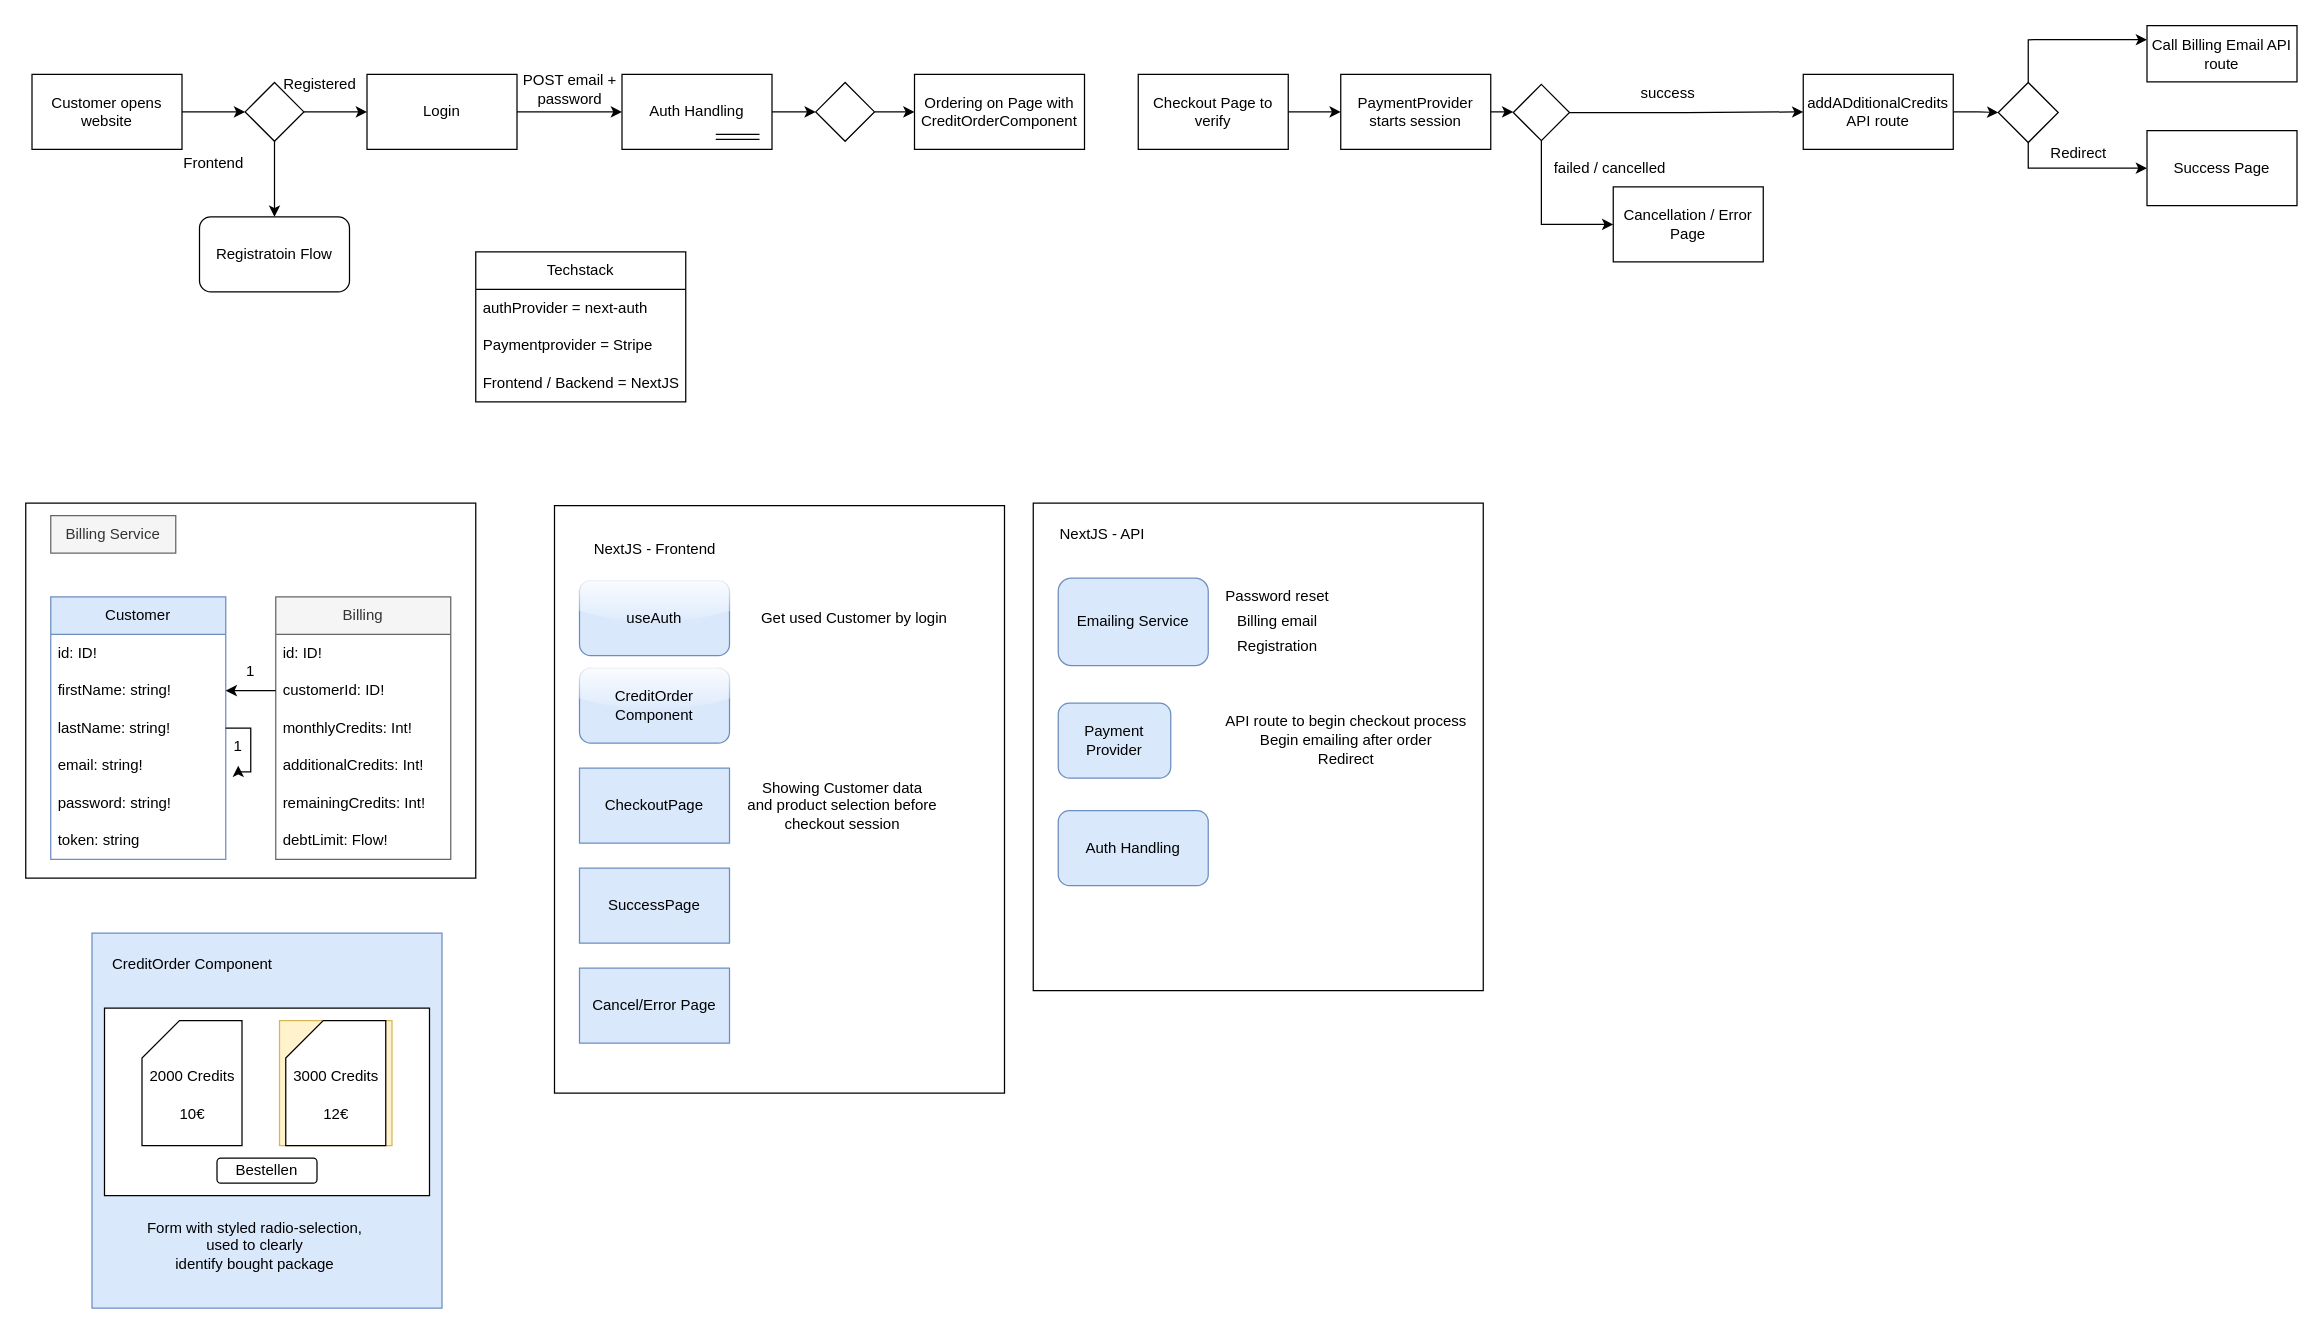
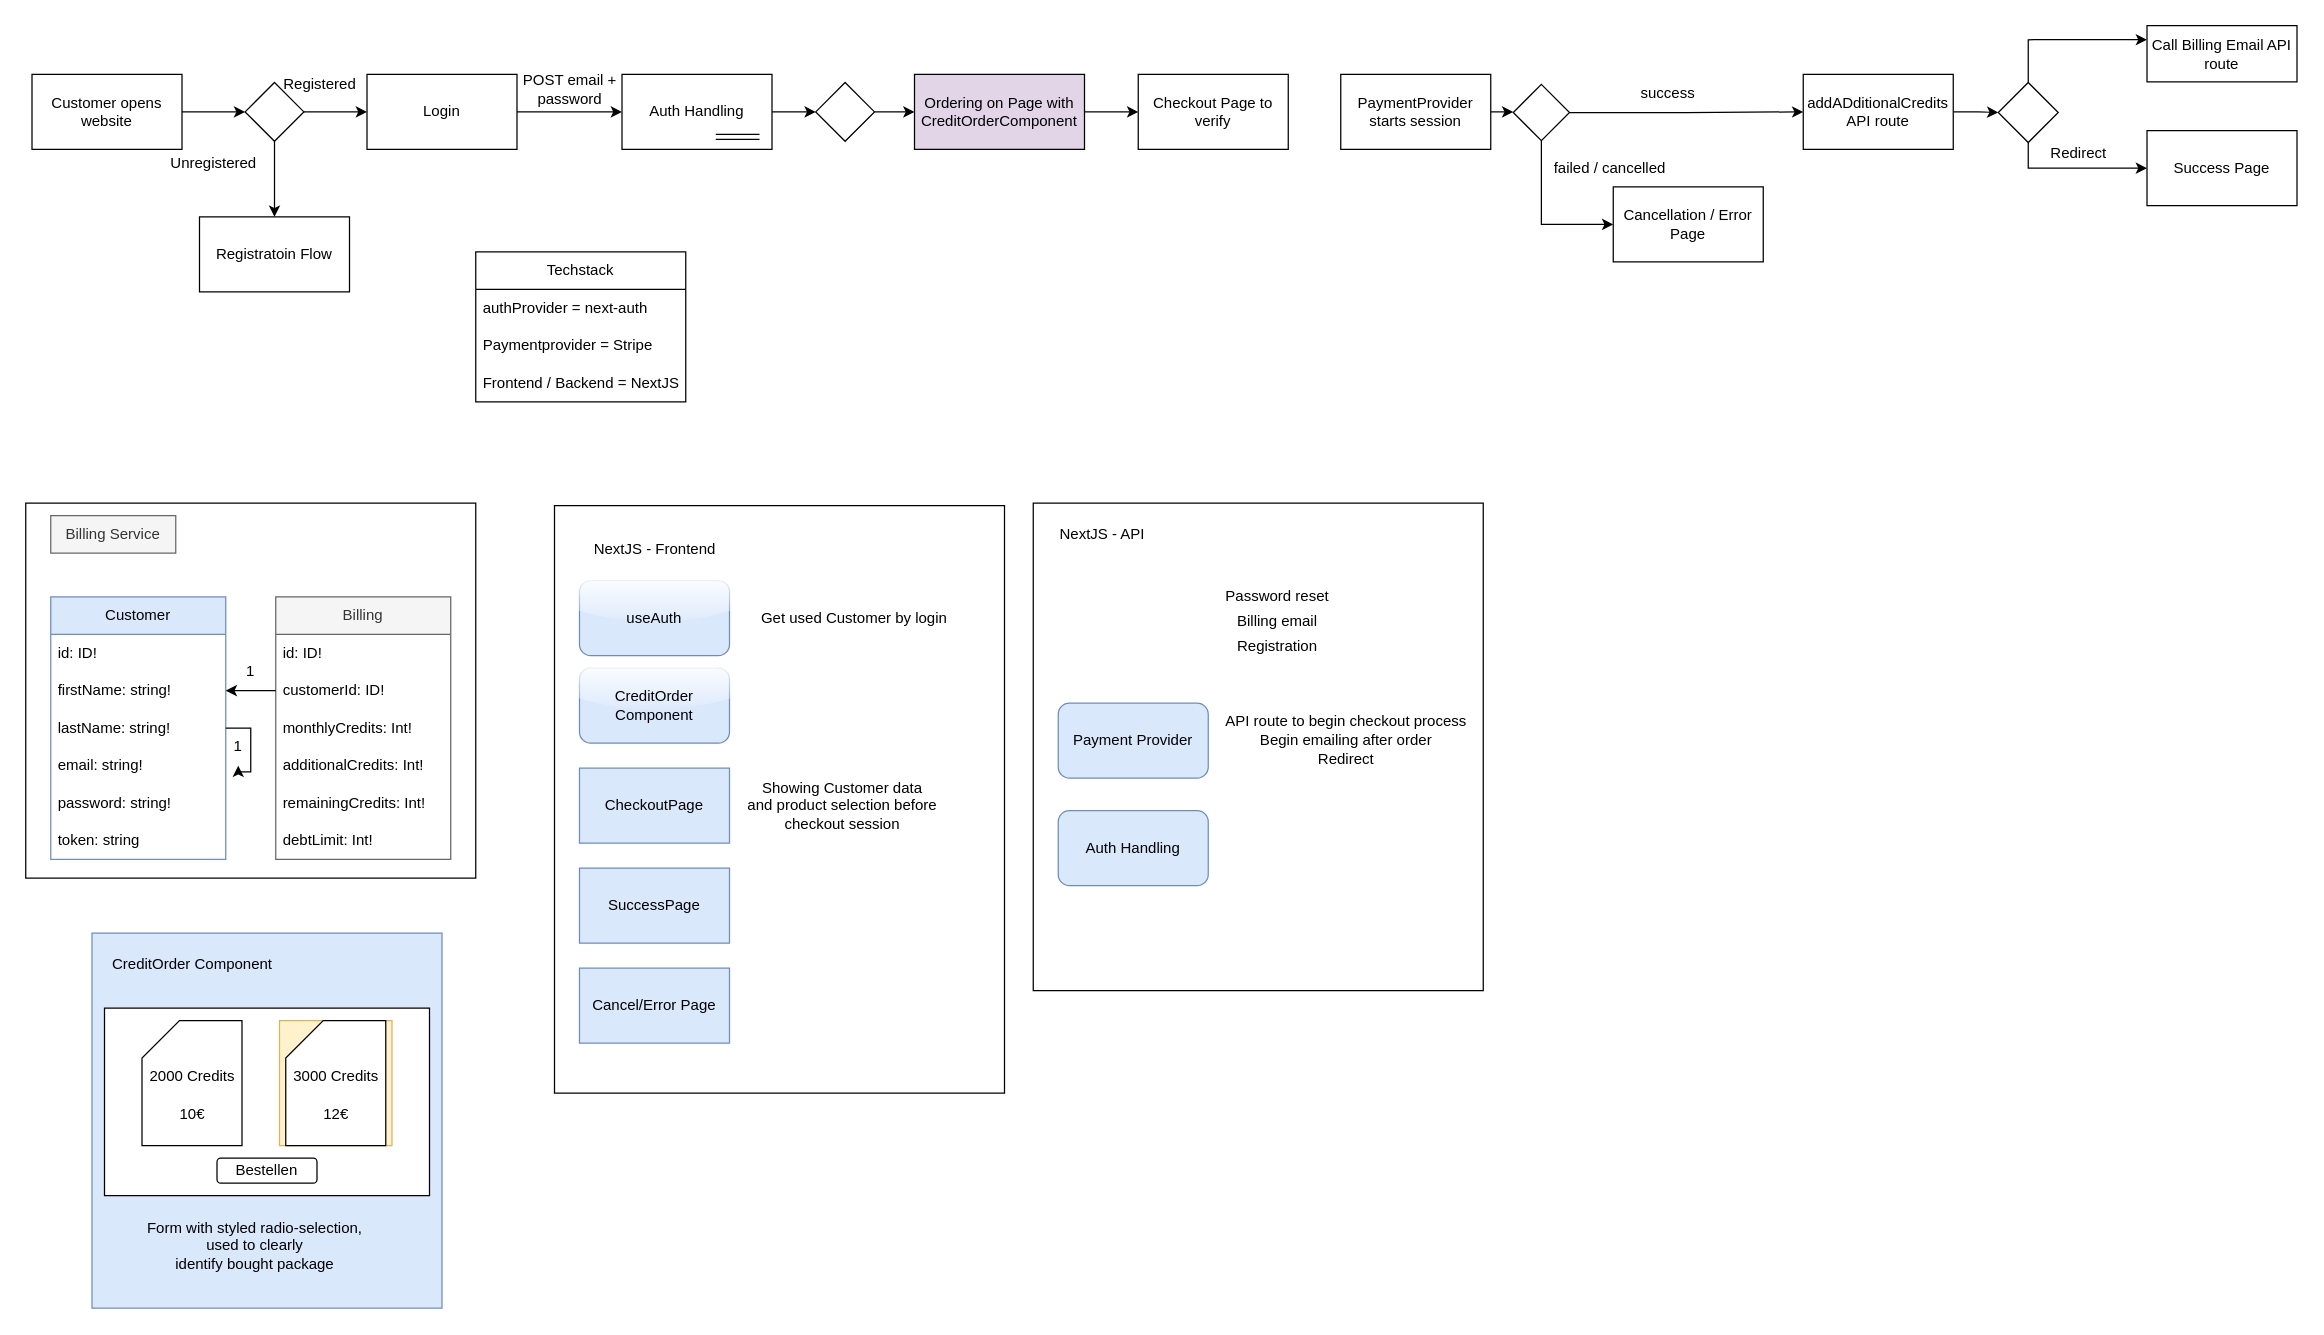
node "Ordering on Page with CreditOrderComponent": fillcolor #ffffff -> #e1d5e7
edge "Ordering on Page with CreditOrderComponent" -> "Checkout Page to verify": added
edge "Checkout Page to verify" -> "PaymentProvider starts session": removed
node "Frontend": label "Frontend" -> "Unregistered"
node "Registratoin Flow": shape rounded rectangle -> rectangle
node "Emailing Service": removed
node "Payment Provider": size 113x75 -> 150x75
node "debtLimit: Flow!": label "debtLimit: Flow!" -> "debtLimit: Int!"
